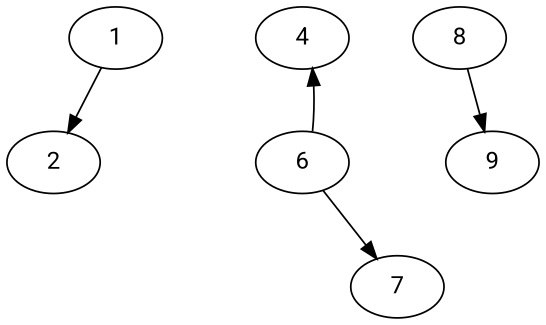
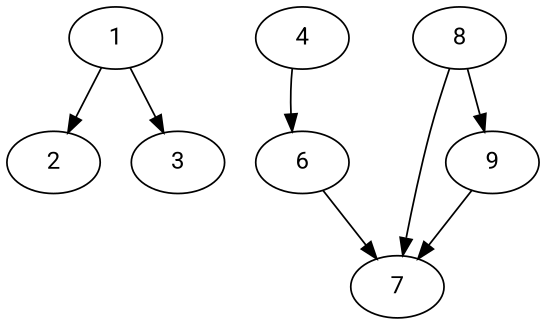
edge "6" -> "4": reversed
edge "8" -> "7": added
node "3": added
edge "9" -> "7": added
